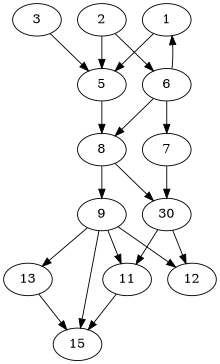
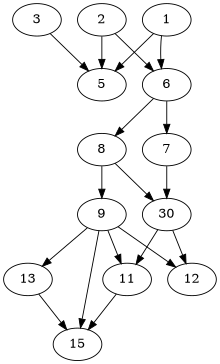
edge "6" -> "1": reversed
edge "5" -> "8": removed
